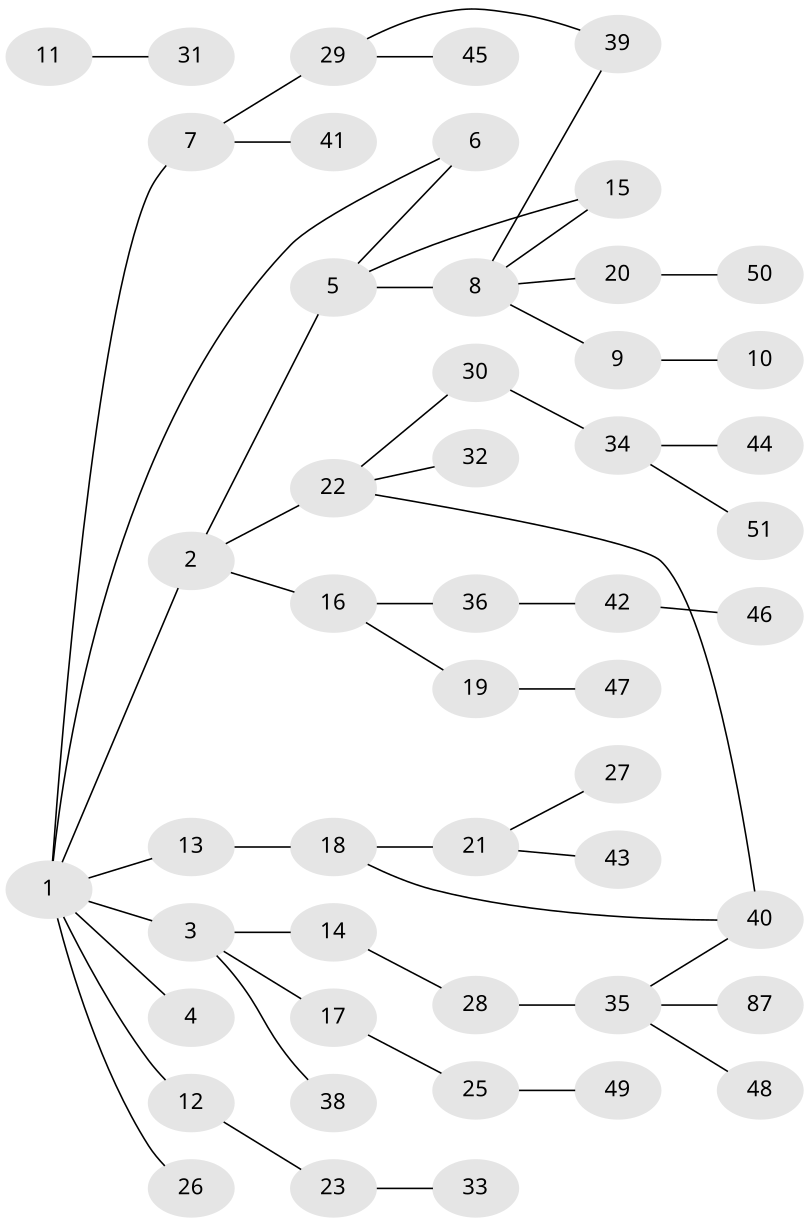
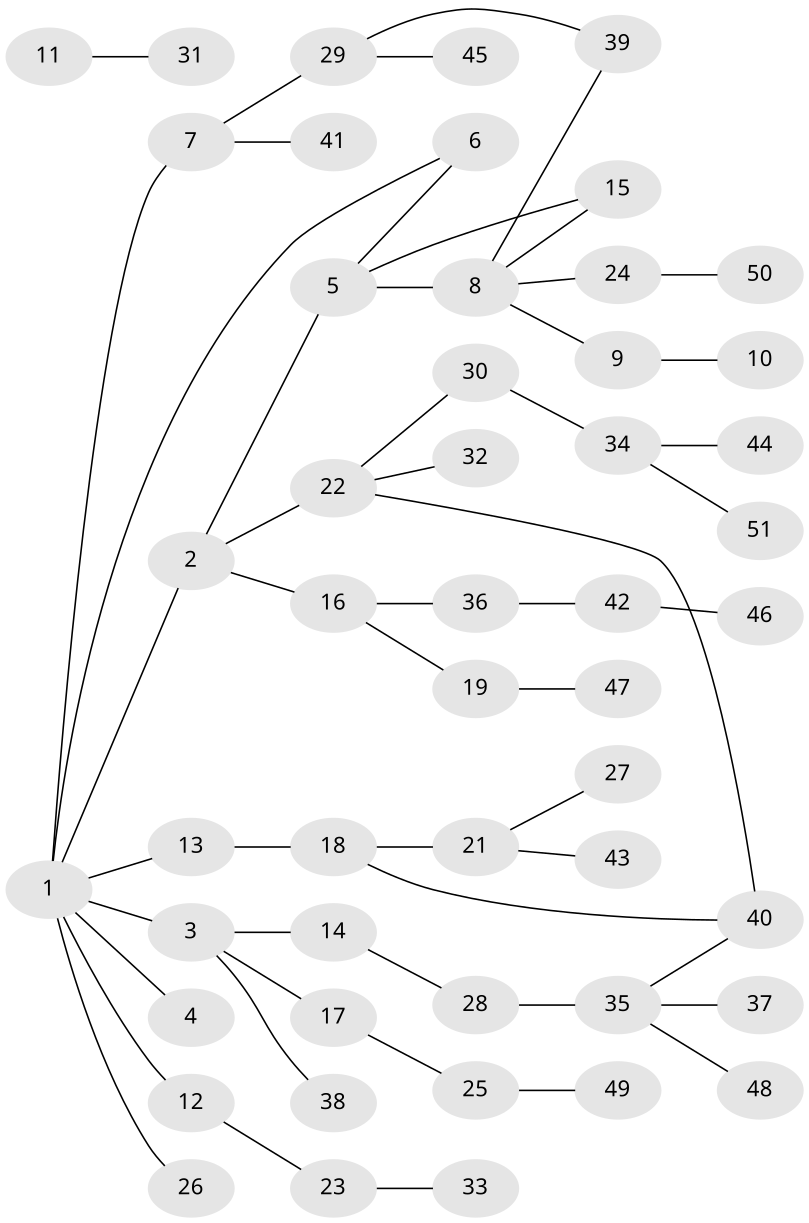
node "20": label "20" -> "24"
node "87": label "87" -> "37"
